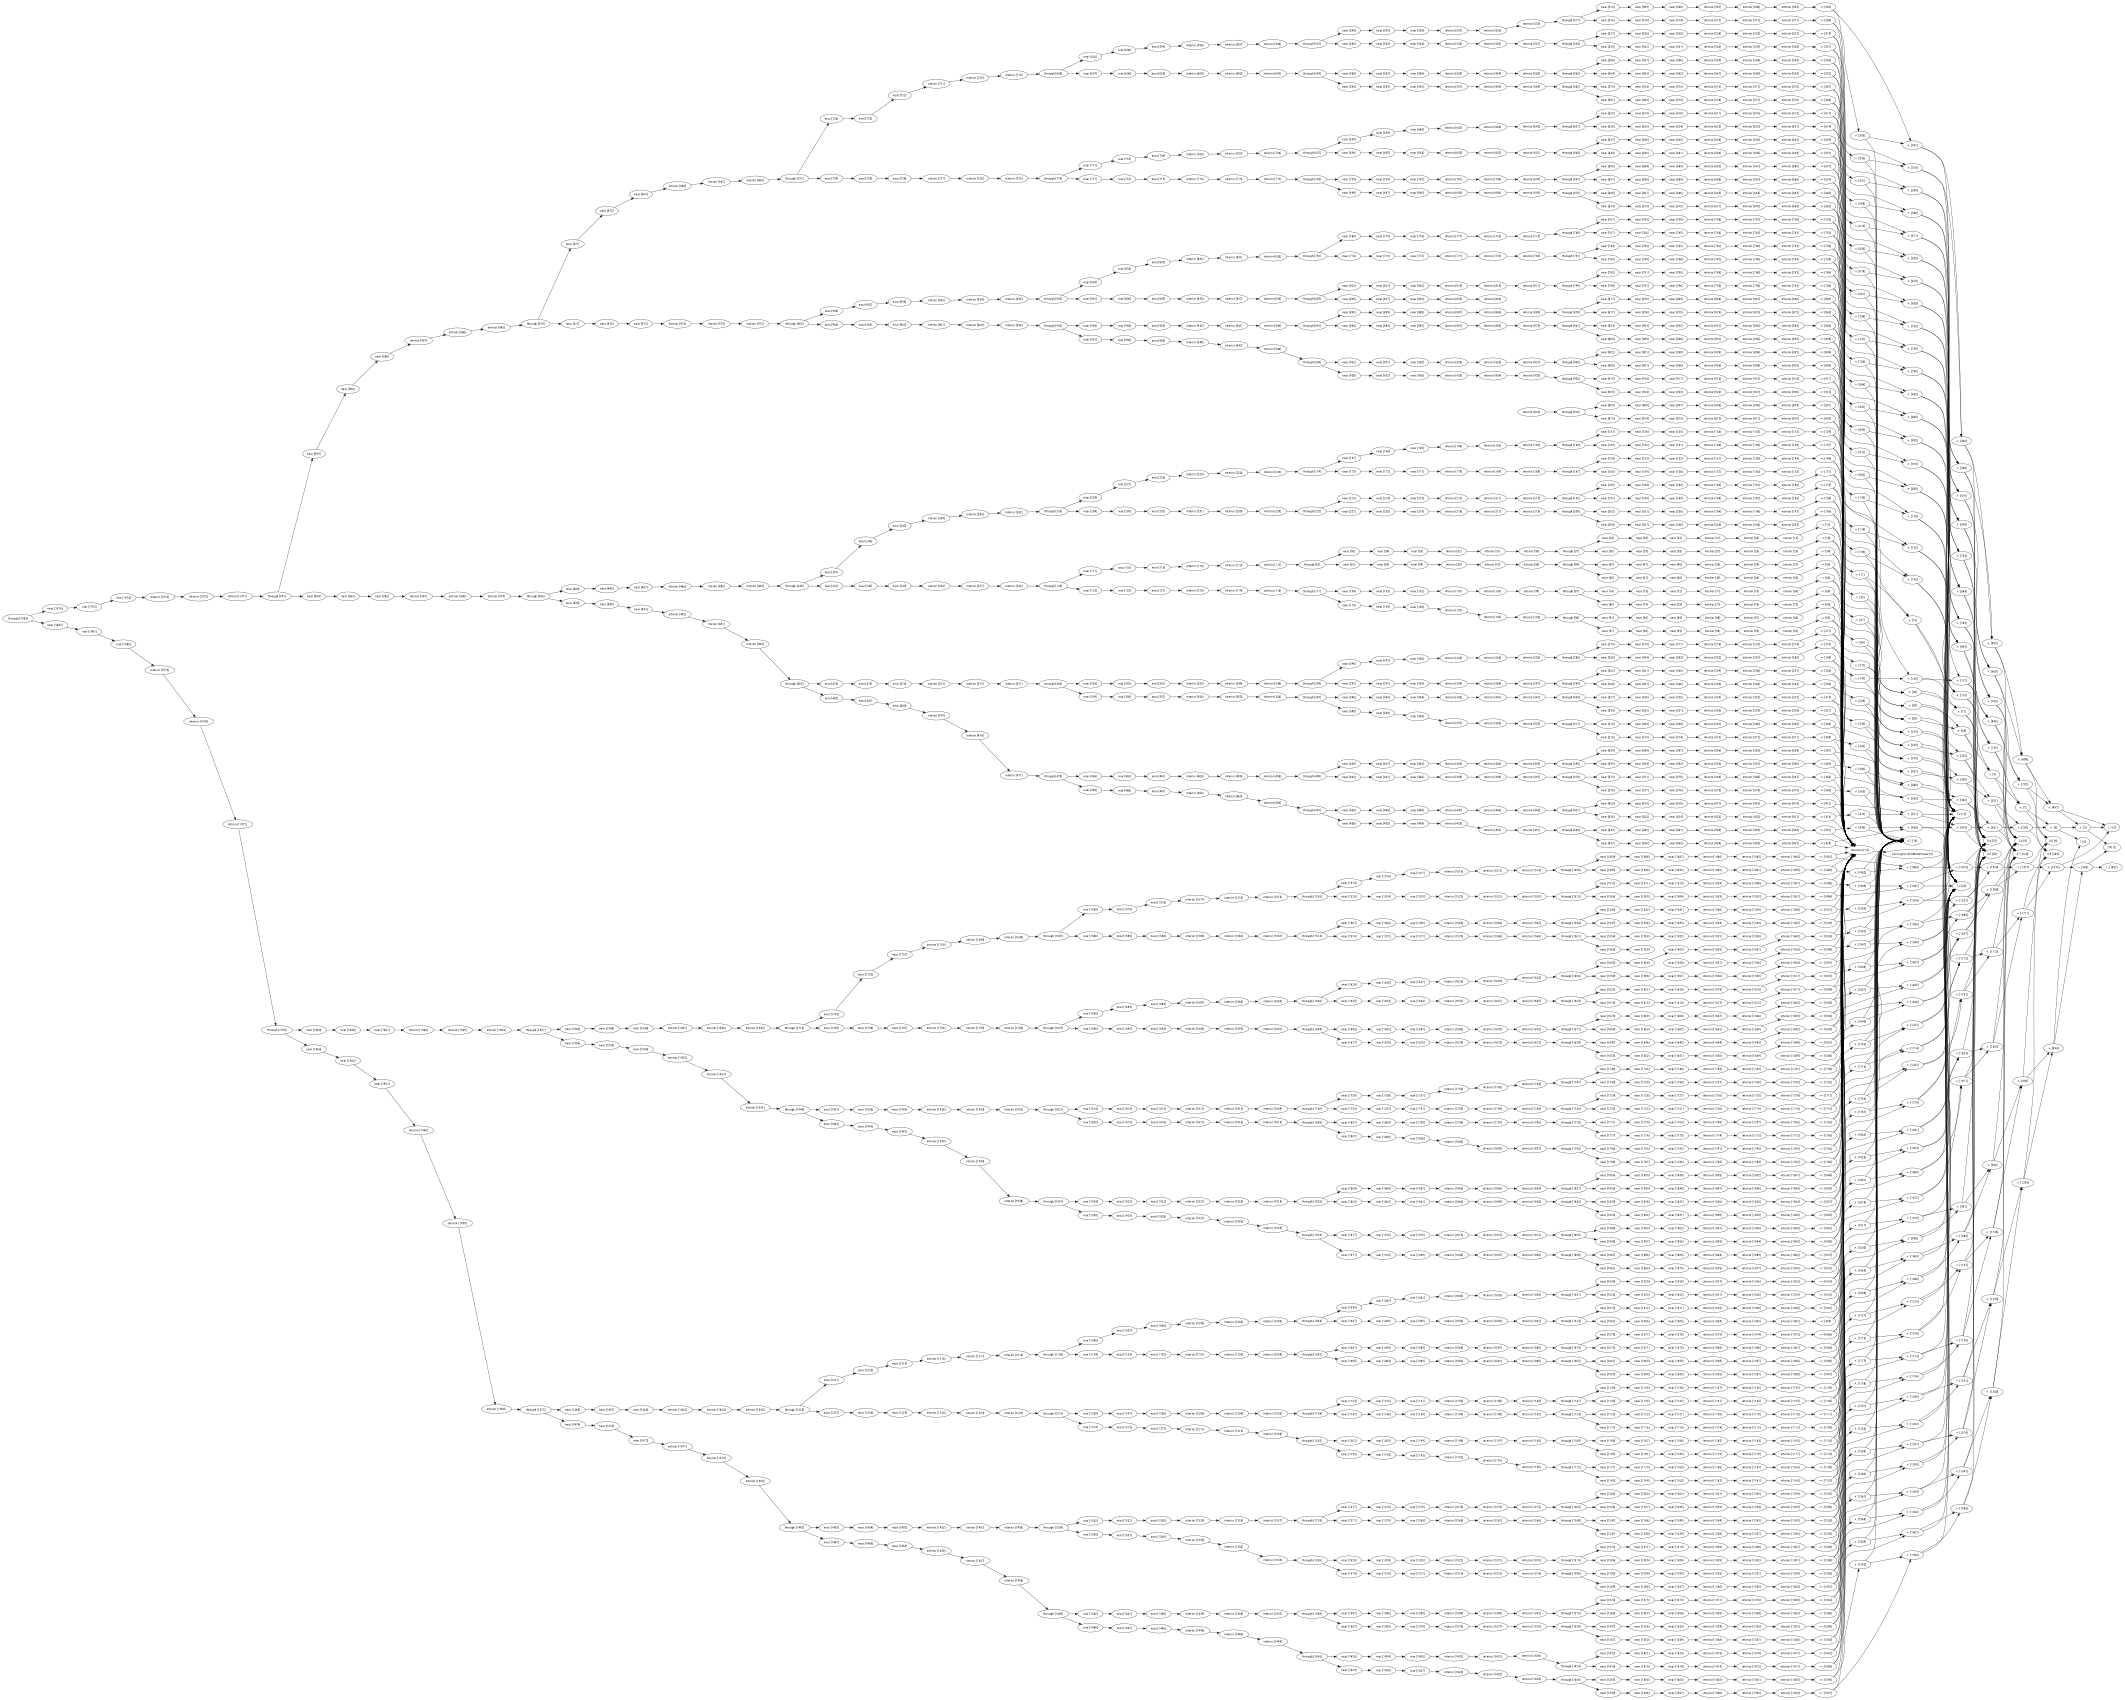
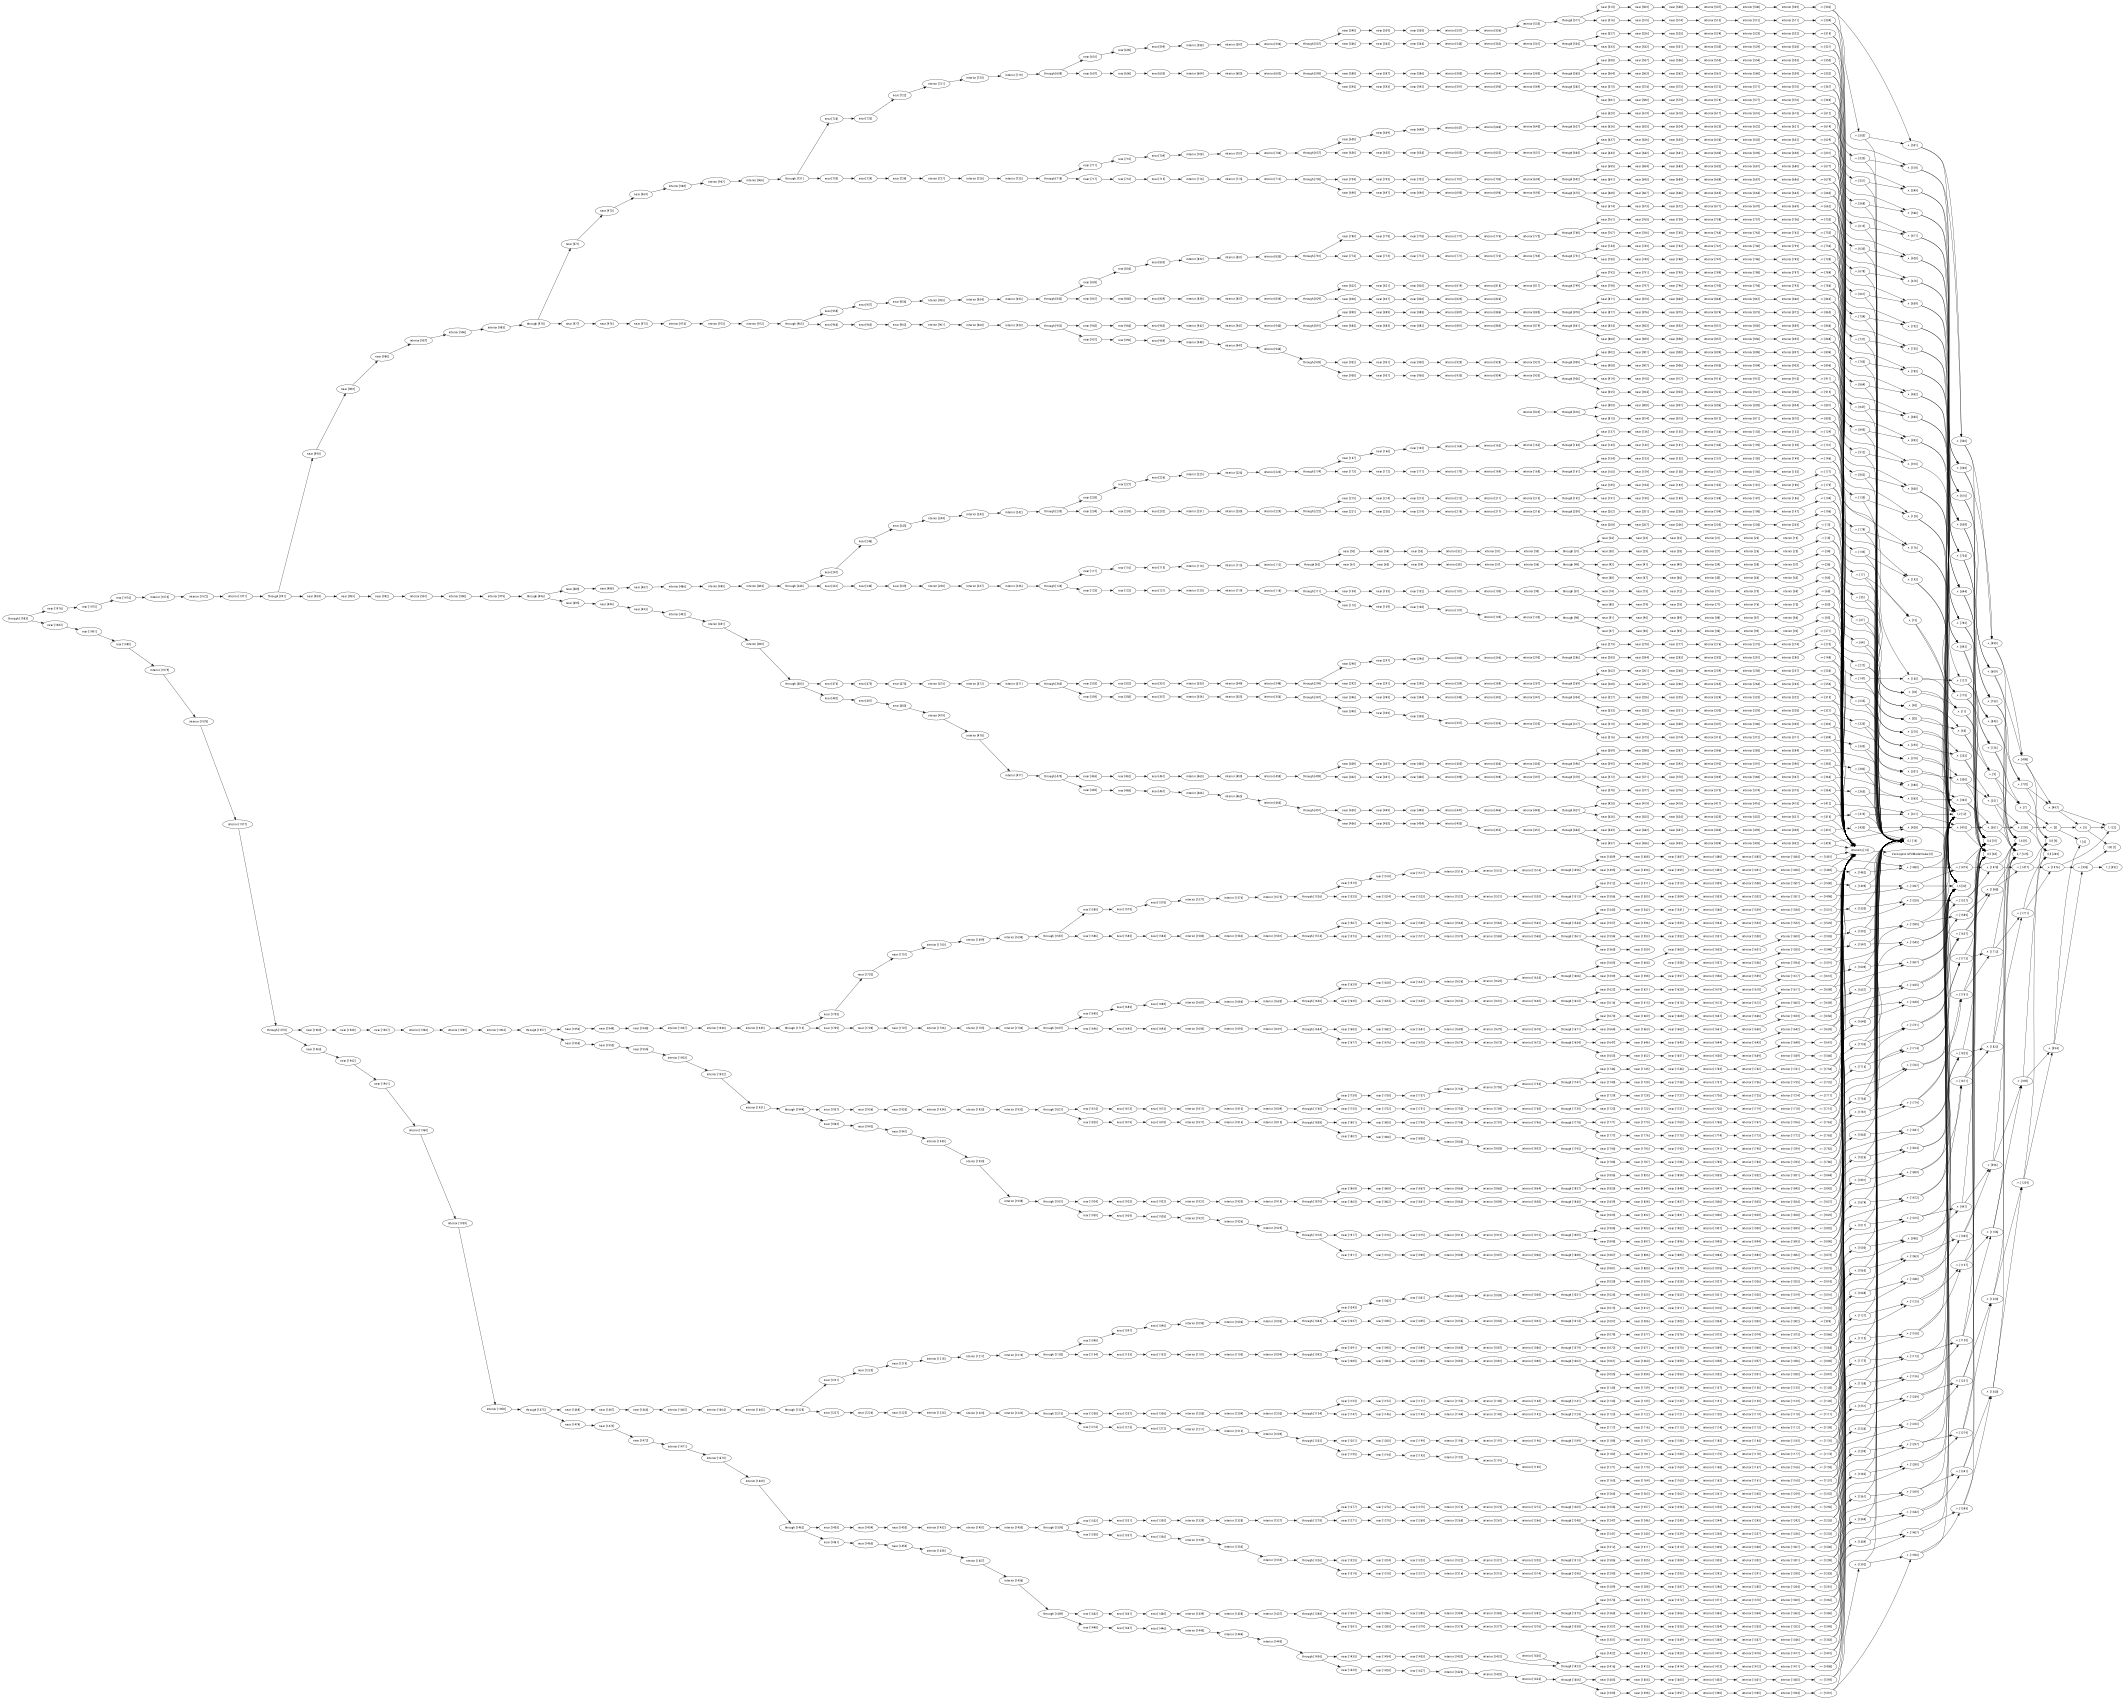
edge ".+. [910]" -> "0,3 [32]": removed
node "through [1172]": removed
edge "interior [1431]" -> "interior [1430]": now "interior [1431]" -> "through [1423]"
